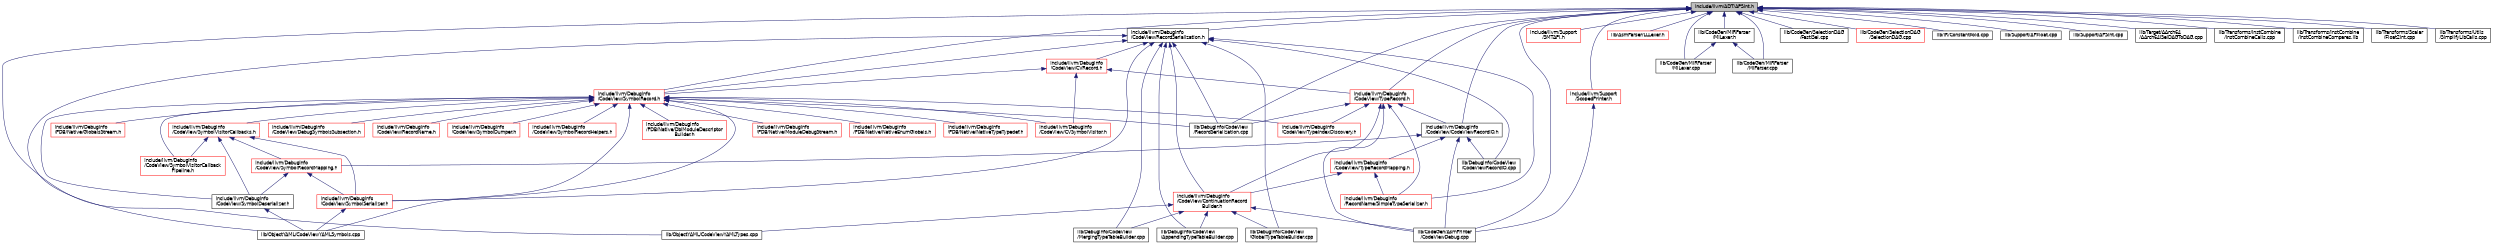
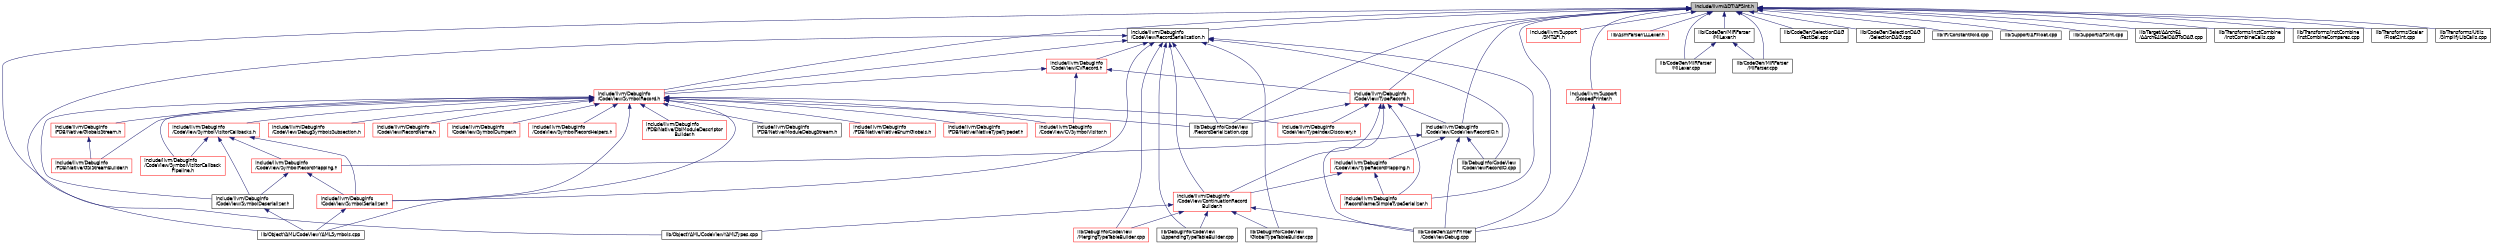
node "lib/CodeGen/SelectionDAG /SelectionDAG.cpp": color red -> black
node "lib/Transforms/InstCombine /InstCombineCompares.lib": label "lib/Transforms/InstCombine /InstCombineCompares.lib" -> "lib/Transforms/InstCombine /InstCombineCompares.cpp"
node "include/llvm/DebugInfo /PDB/Native/ModuleDebugStream.h": color red -> black
node "include/llvm/DebugInfo /PDB/Native/GSIStreamBuilder.h": added
node "lib/DebugInfo/CodeView /MergingTypeTableBuilder.cpp": color black -> red
